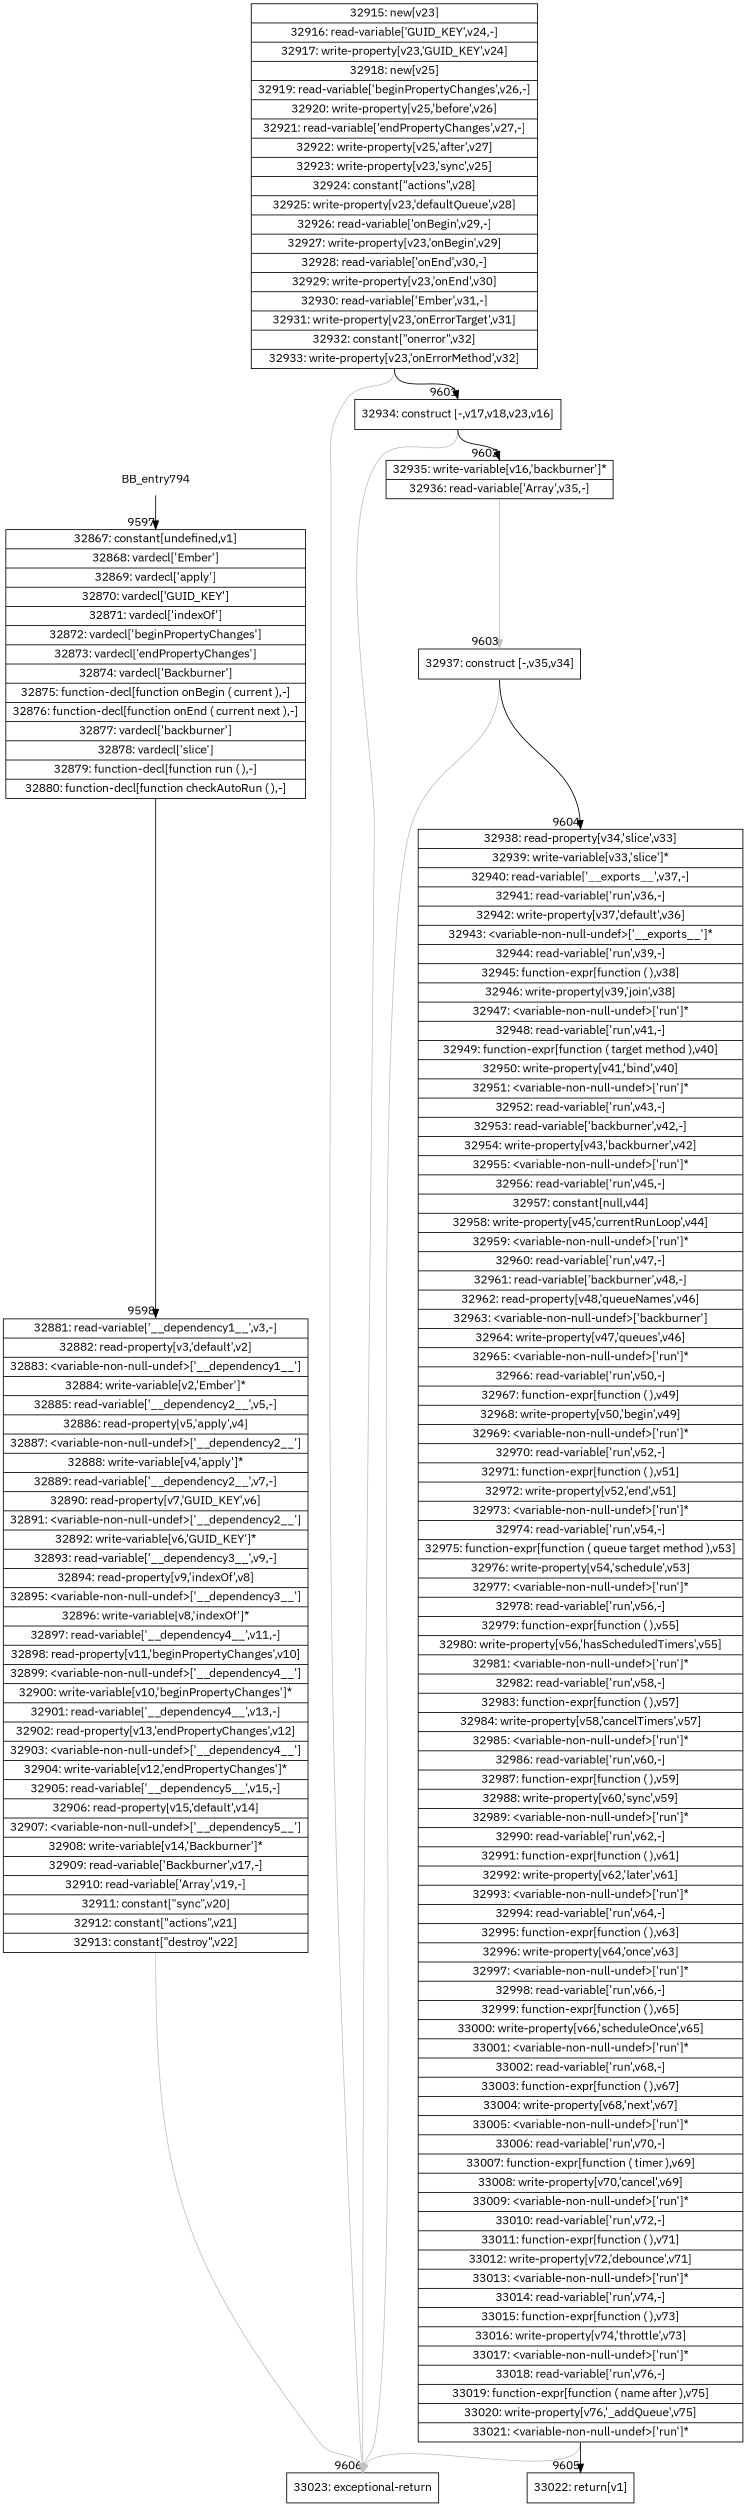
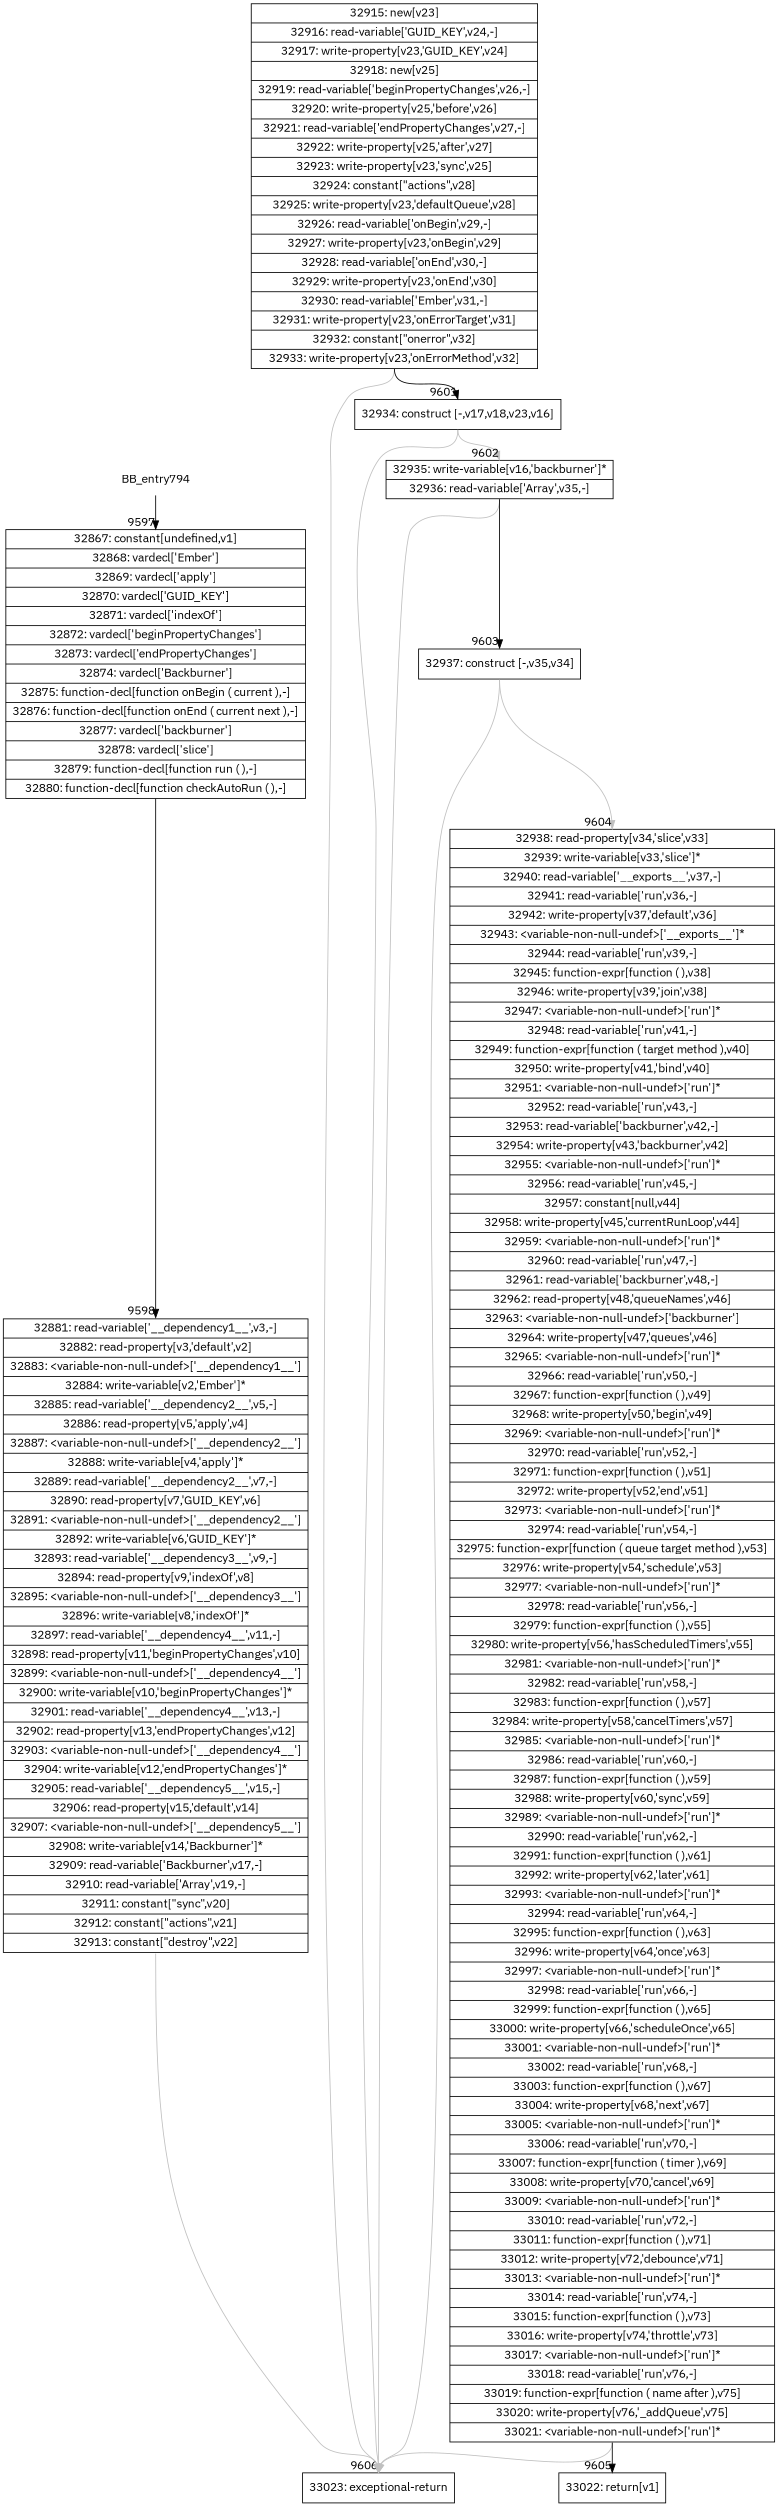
edge "32934: construct [-,v17,v18,v23,v16]" -> "32935: write-variable[v16,'backburner']*": color black -> gray
edge "32935: write-variable[v16,'backburner']*" -> "32937: construct [-,v35,v34]": color gray -> black
edge "32937: construct [-,v35,v34]" -> "32938: read-property[v34,'slice',v33]": color black -> gray
edge "32935: write-variable[v16,'backburner']*" -> "33023: exceptional-return": added
